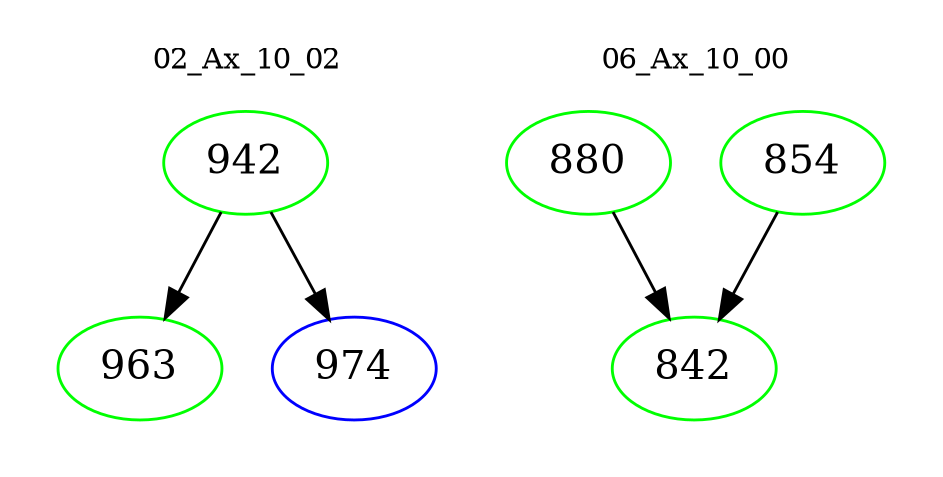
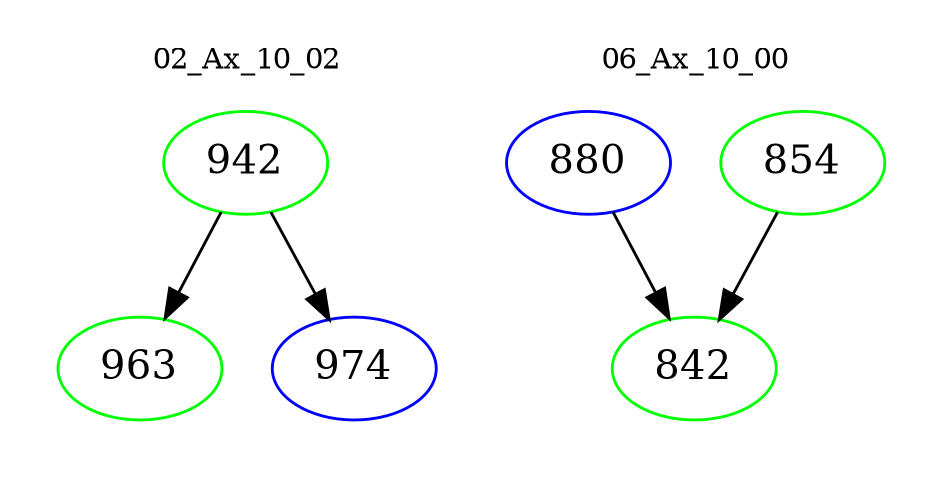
node "880": color green -> blue
